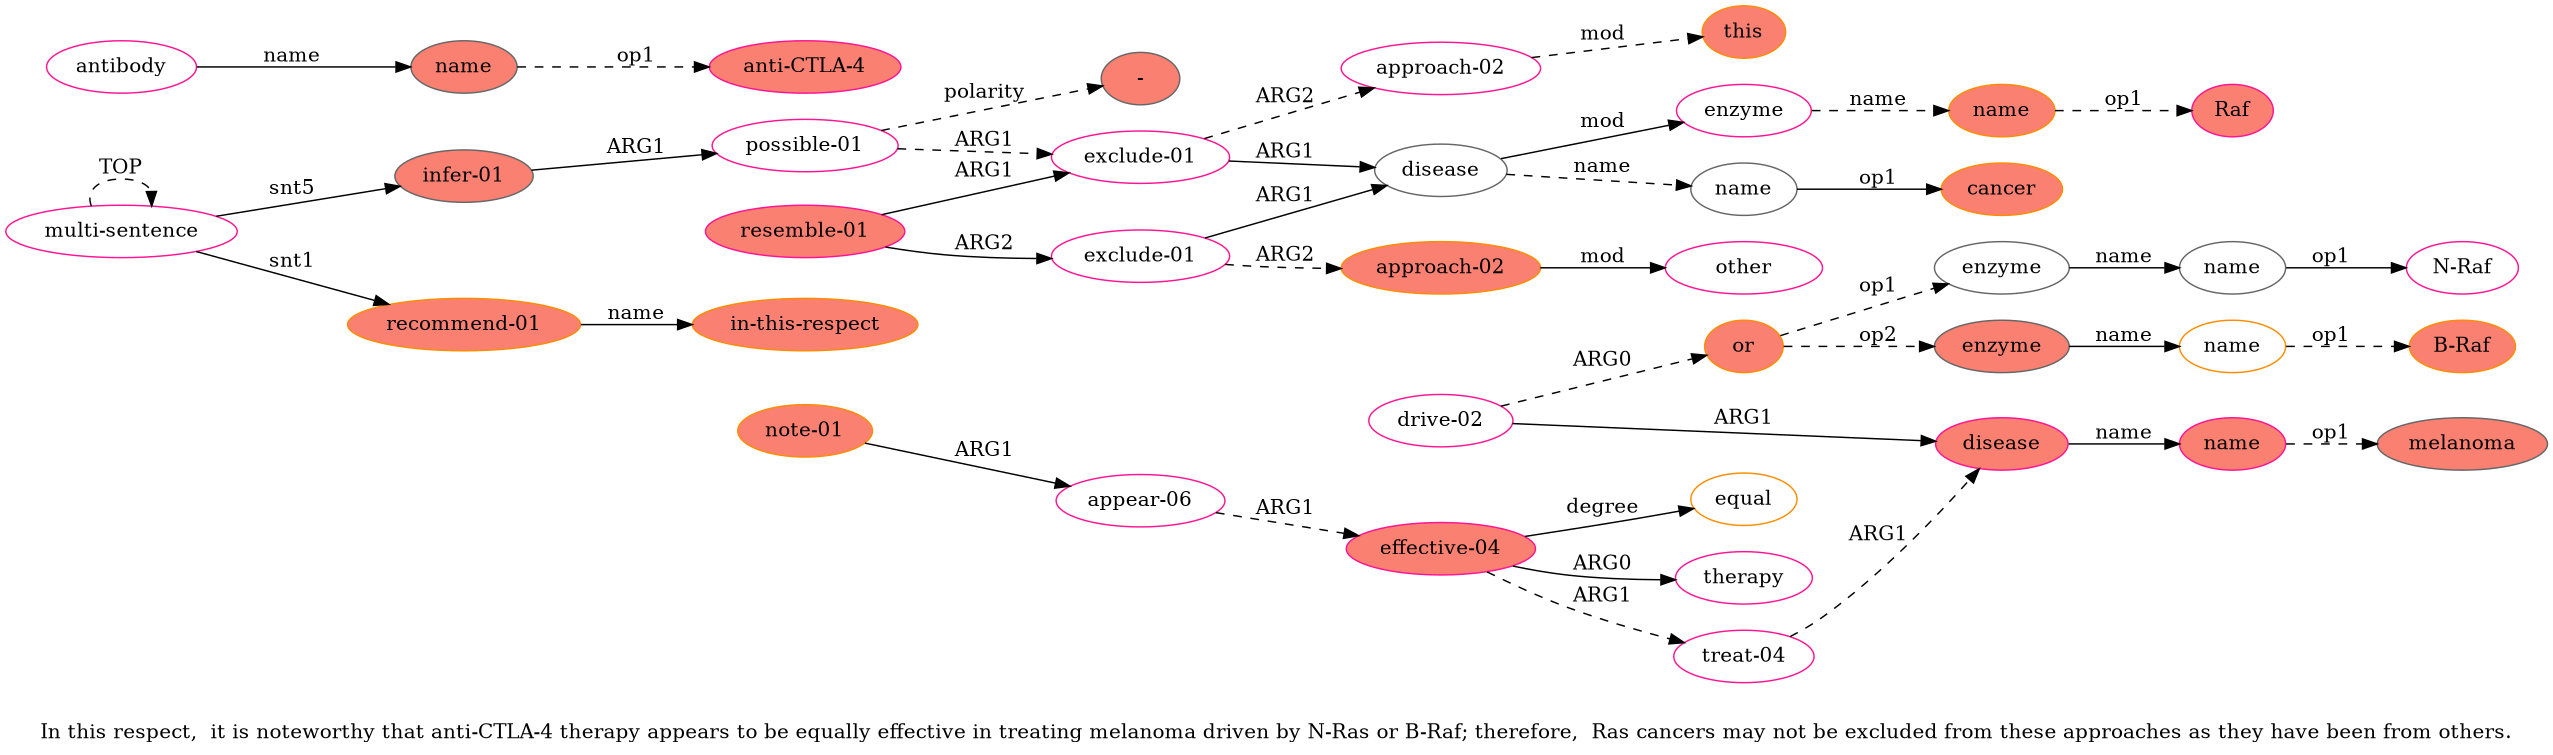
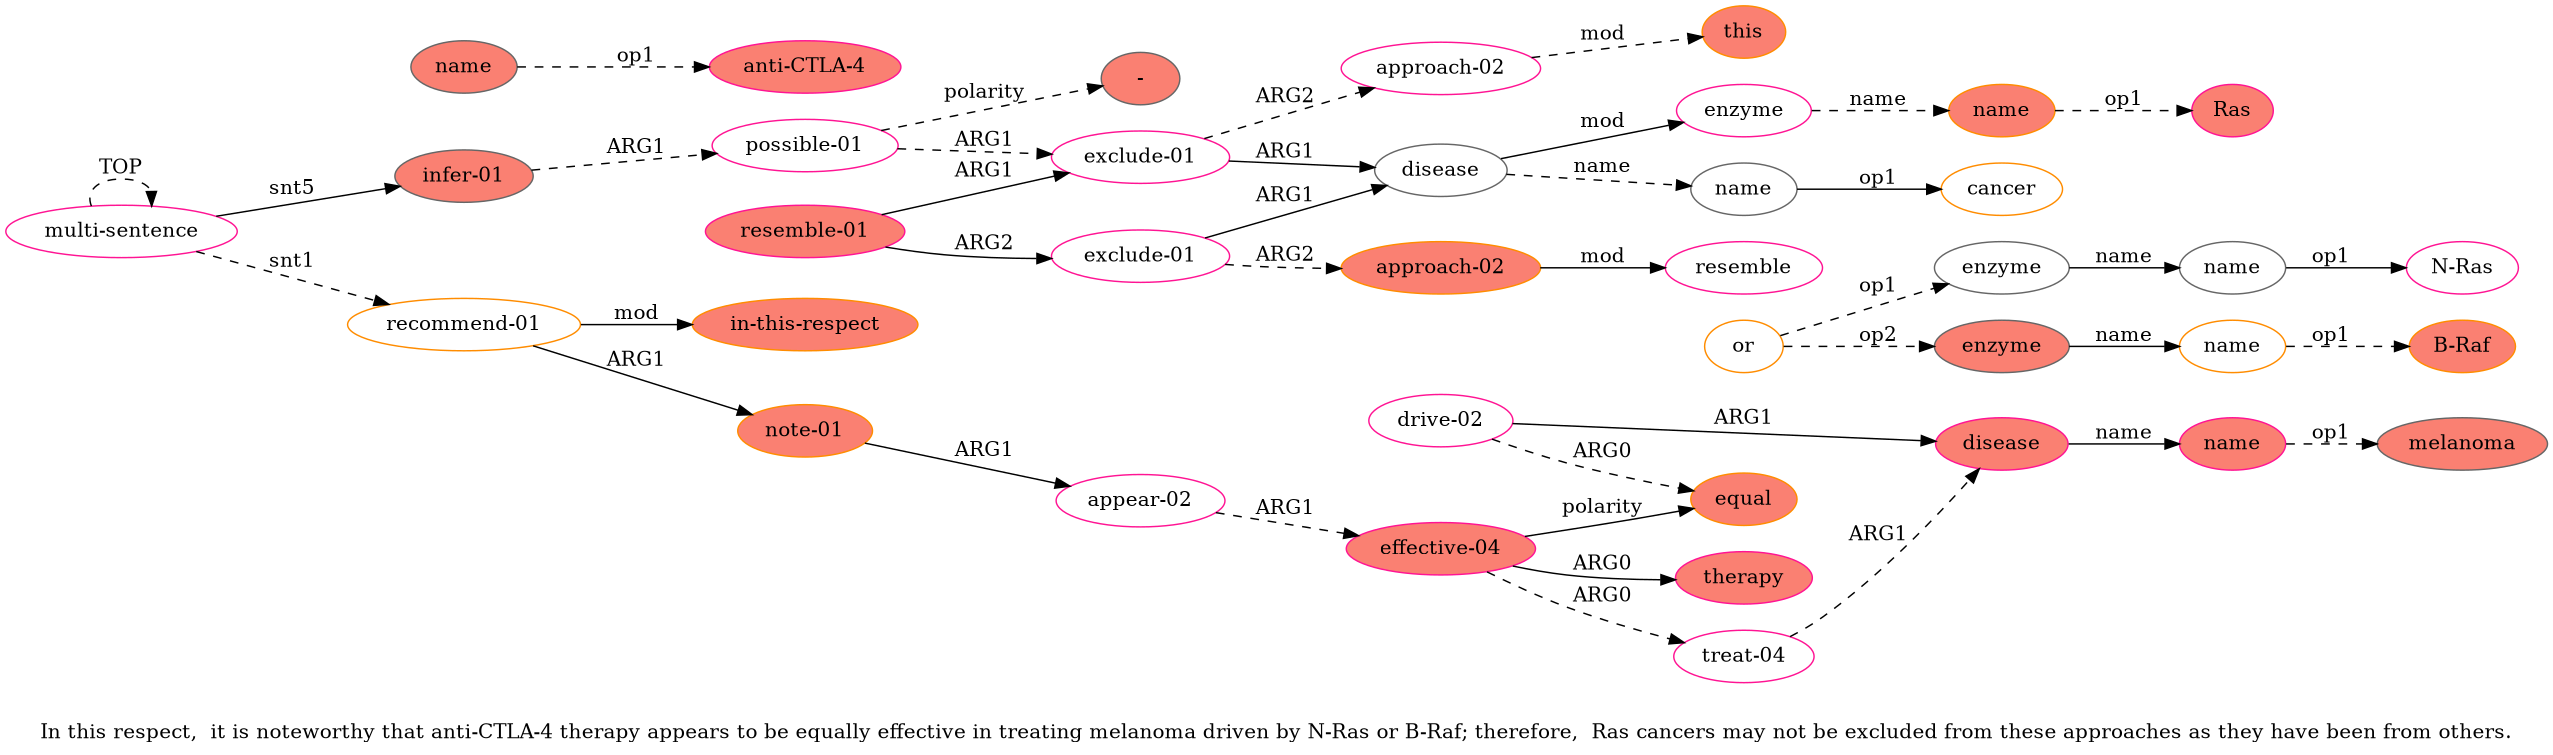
node "antibody": removed
node "Raf": label "Raf" -> "Ras"
edge "infer-01" -> "possible-01": style solid -> dashed
node "cancer": fillcolor salmon -> white
node "other": label "other" -> "resemble"
node "N-Raf": label "N-Raf" -> "N-Ras"
edge "multi-sentence" -> "recommend-01": style solid -> dashed
edge "recommend-01" -> "in-this-respect": label "name" -> "mod"
node "recommend-01": fillcolor salmon -> white
node "or": fillcolor salmon -> white
edge "recommend-01" -> "note-01": added, label "ARG1"
edge "drive-02" -> "or": now "drive-02" -> "equal"
node "equal": fillcolor white -> salmon
node "appear-06": label "appear-06" -> "appear-02"
edge "effective-04" -> "equal": label "degree" -> "polarity"
node "therapy": fillcolor white -> salmon
edge "effective-04" -> "treat-04": label "ARG1" -> "ARG0"
